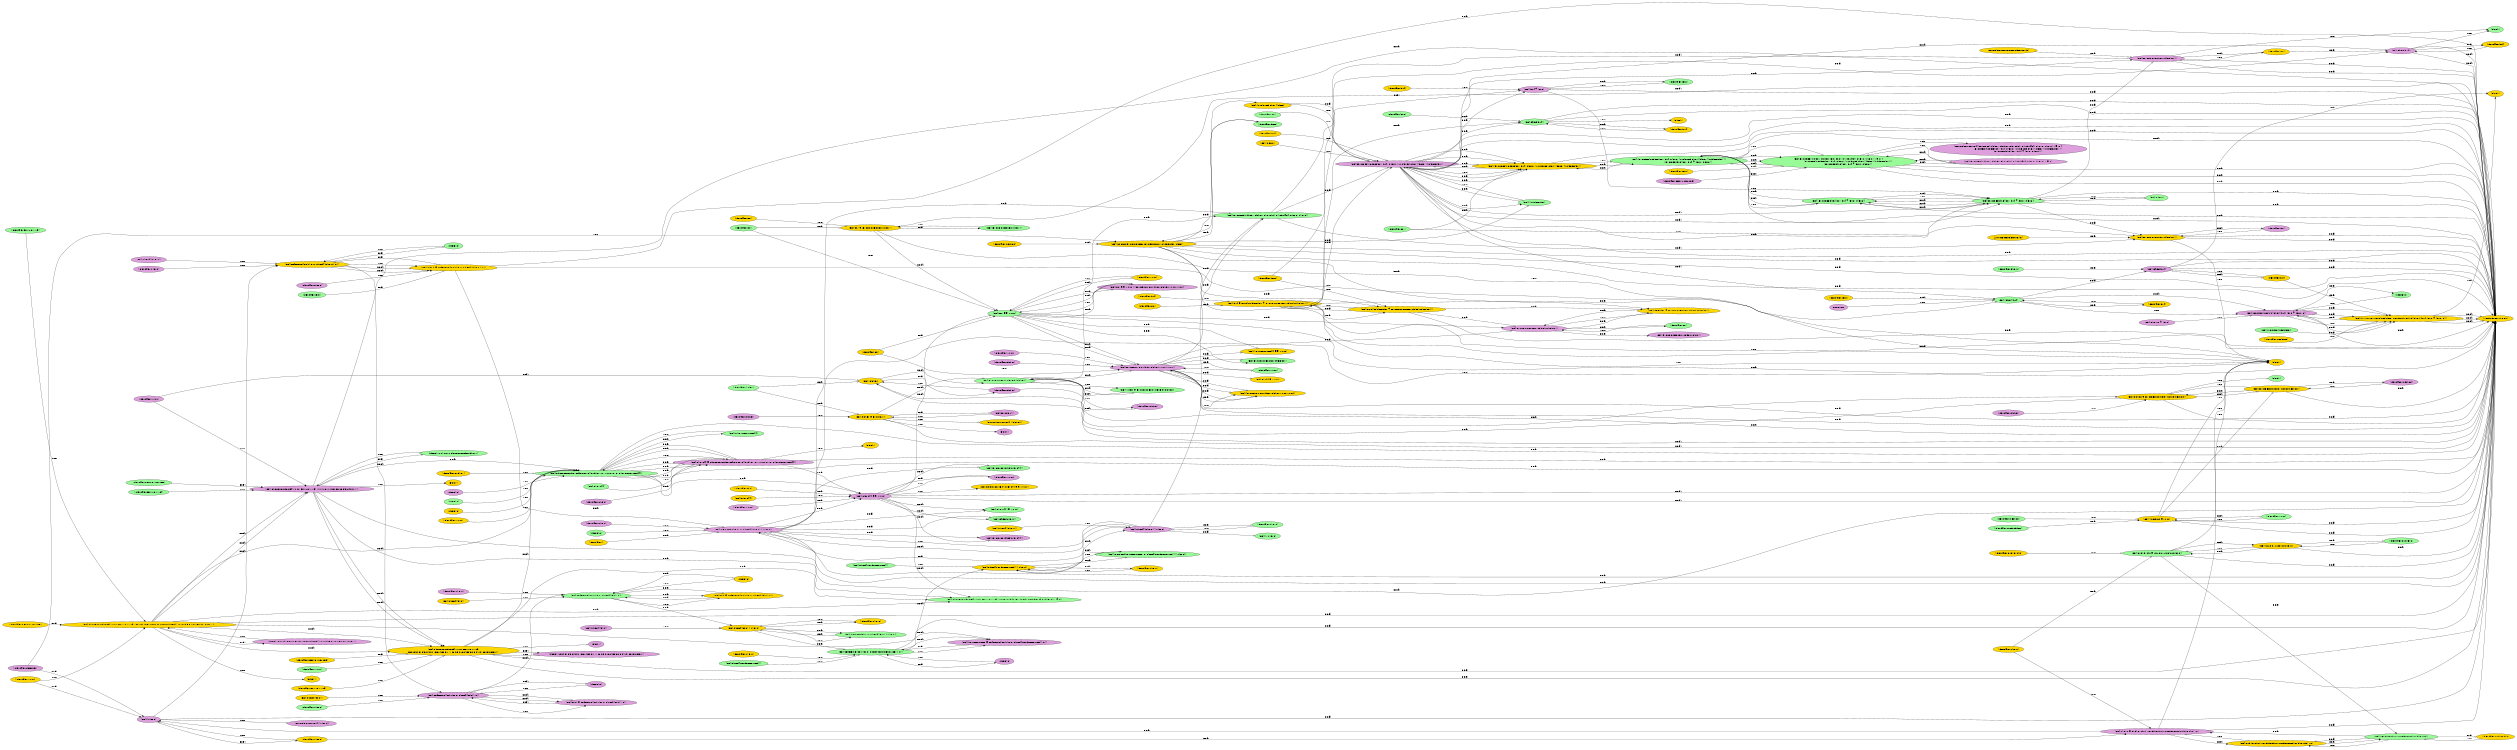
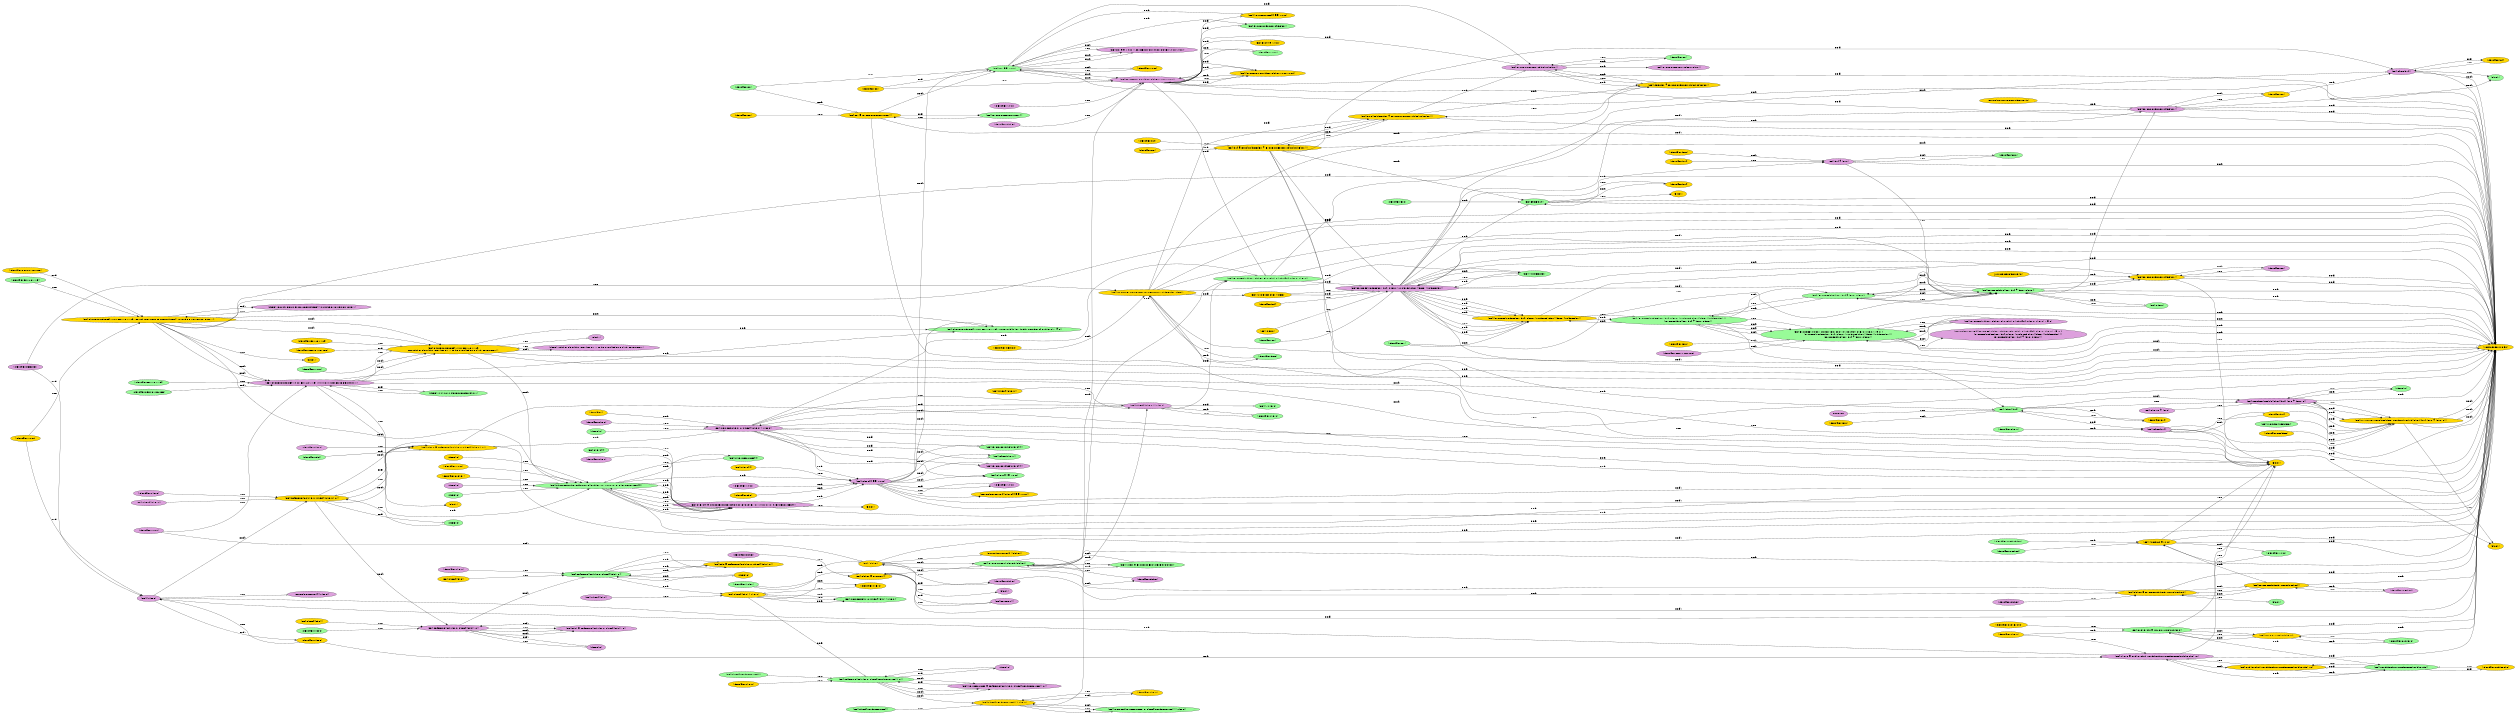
edge "(Identifier,len2)" -> "(Call,emalloc(data_len + EVP_CIPHER_CTX_block_size(ctx)))": now "(Call,data_len + EVP_CIPHER_CTX_block_size(ctx))" -> "(Call,emalloc(data_len + EVP_CIPHER_CTX_block_size(ctx)))"
edge "(Call,cipher = EVP_rc4())" -> "(ControlStructure,if (!cipher))": now "(Call,!cipher)" -> "(ControlStructure,if (!cipher))"
